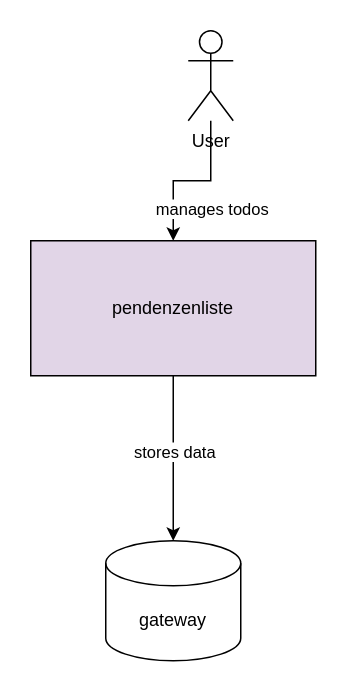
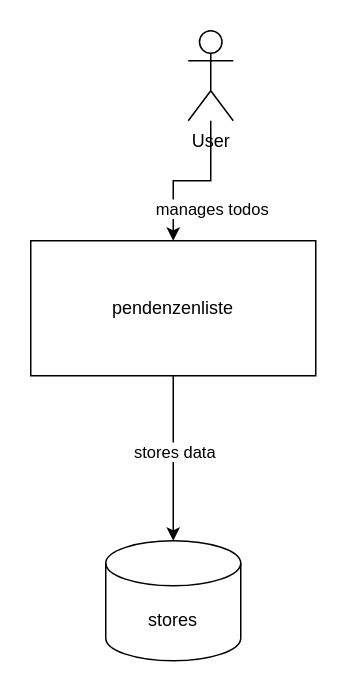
node "pendenzenliste": fillcolor #e1d5e7 -> #ffffff
node "gateway": label "gateway" -> "stores"
